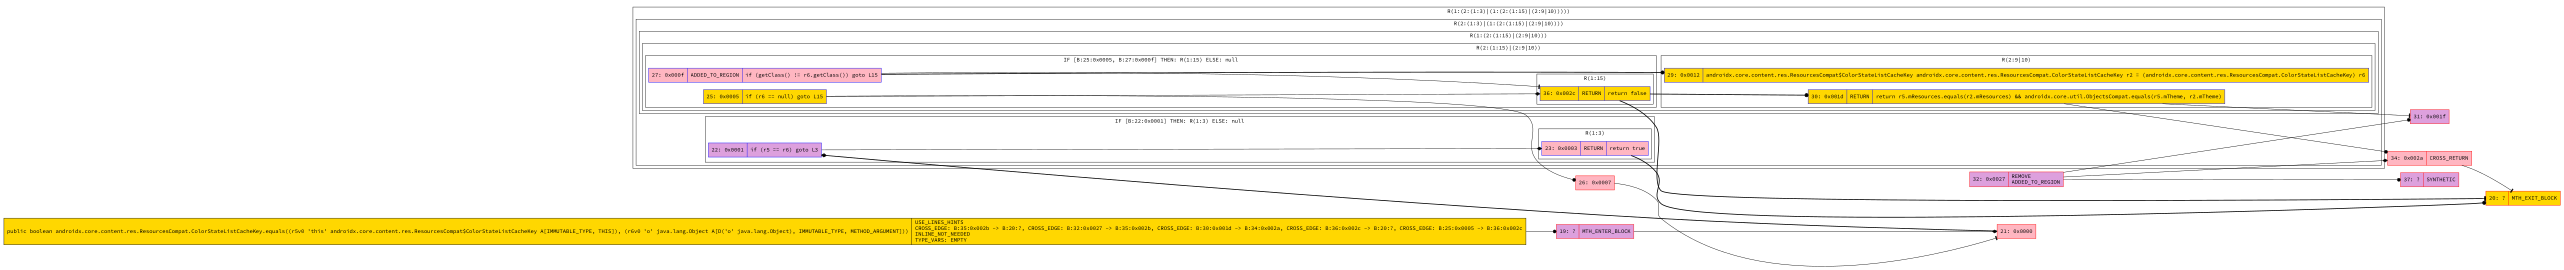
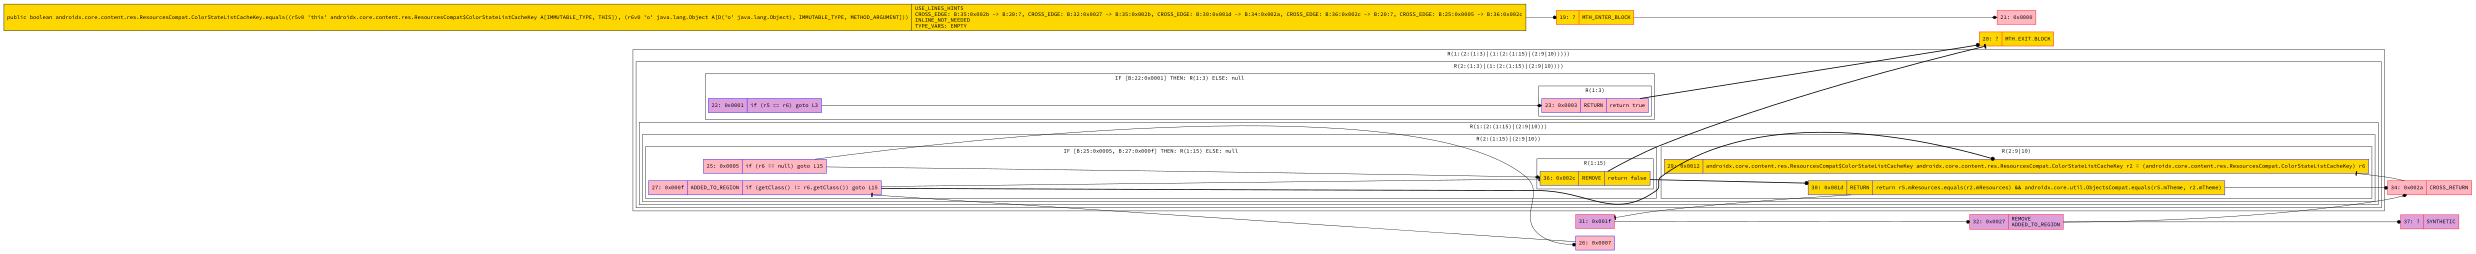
node "36: 0x002c": text "RETURN" -> "REMOVE"
node "25: 0x0005": fillcolor gold -> lightpink
edge "32: 0x0027" -> "31: 0x001f": reversed
edge "34: 0x002a" -> "20: ?": now "34: 0x002a" -> "29: 0x0012"
node "26: 0x0007": color red -> blue
edge "21: 0x0000" -> "22: 0x0001": removed
node "19: ?": fillcolor plum -> gold
edge "26: 0x0007" -> "21: 0x0000": now "26: 0x0007" -> "27: 0x000f"
